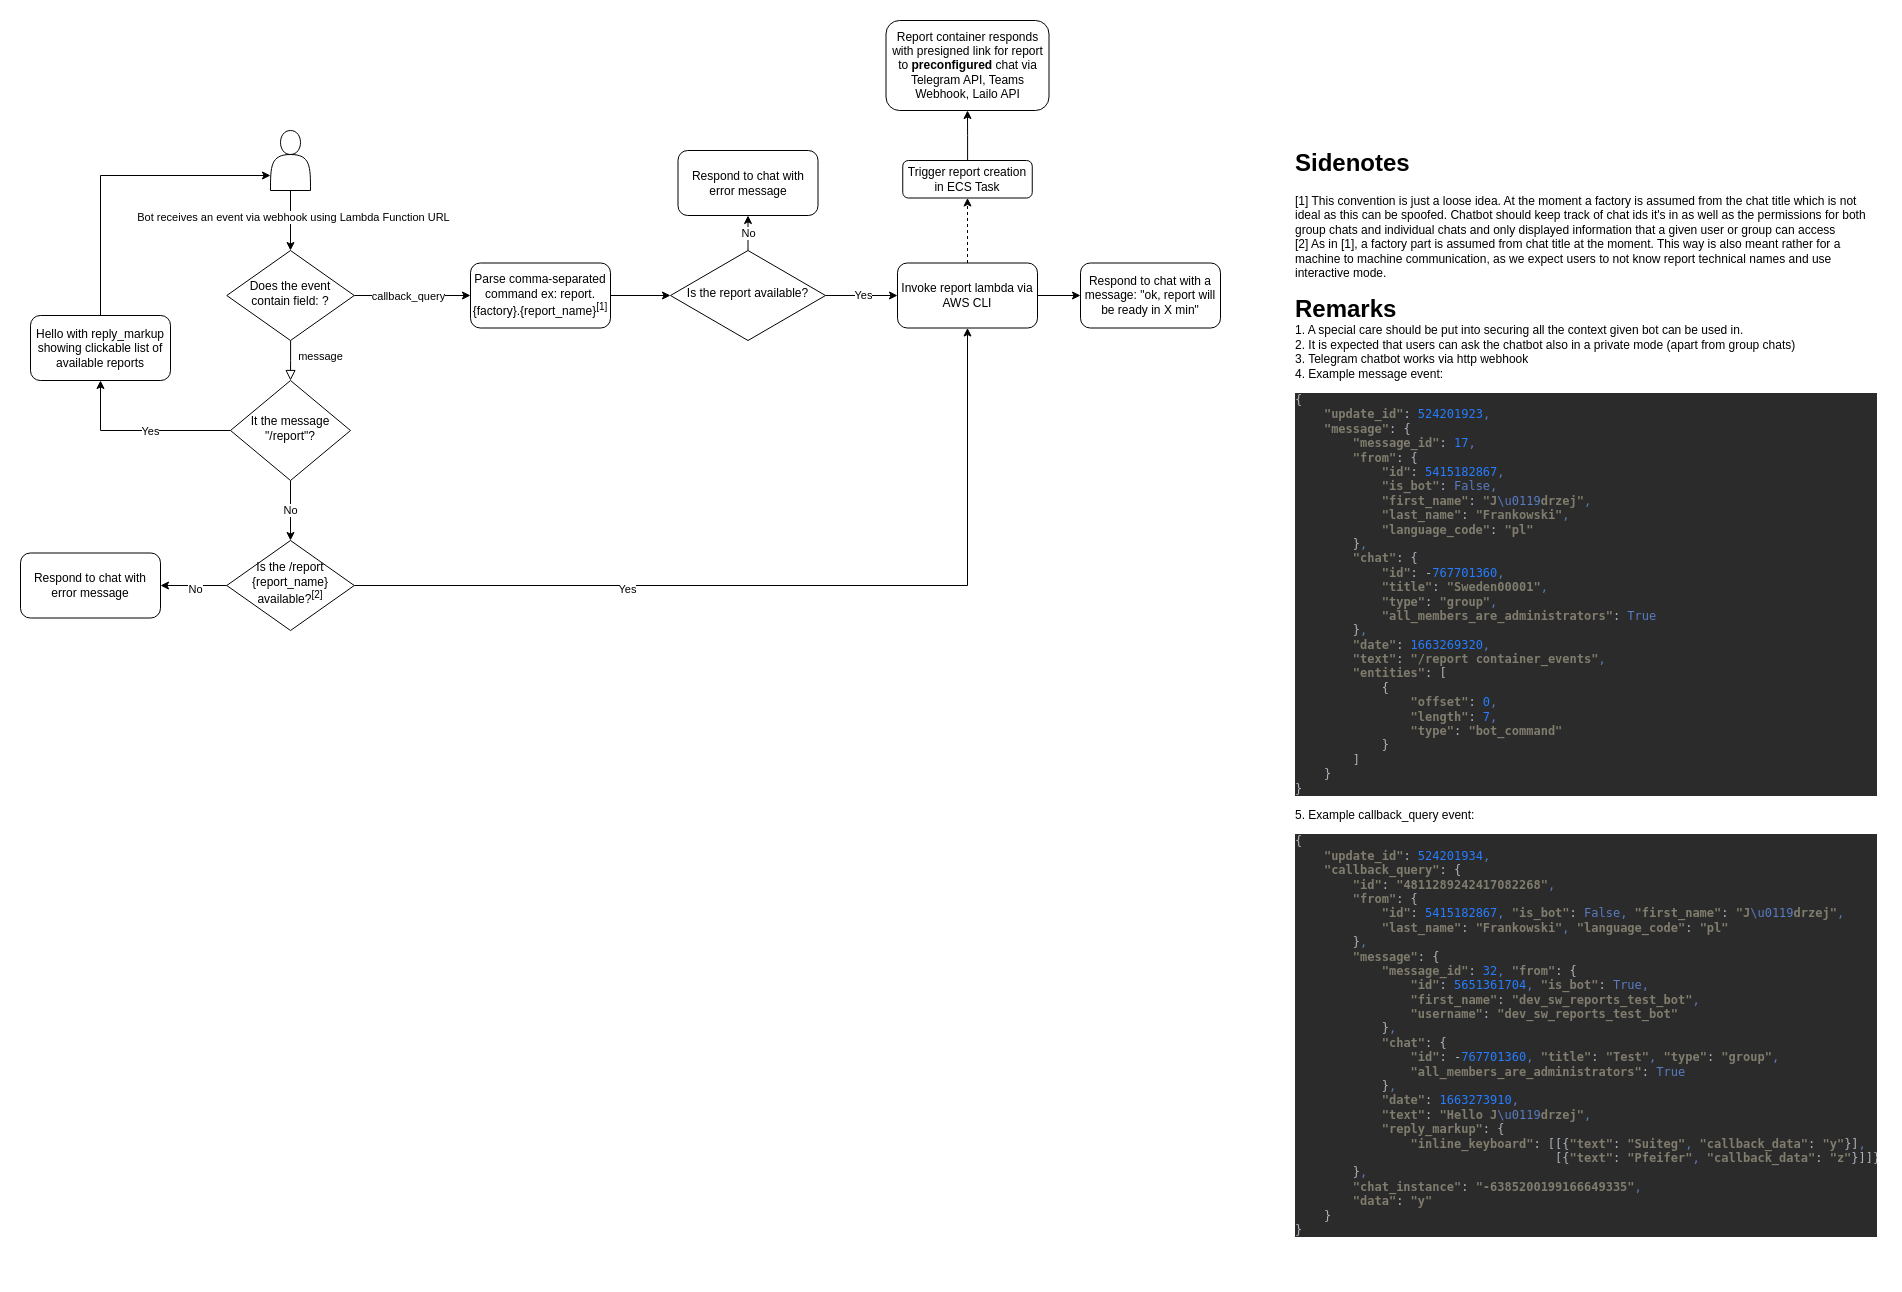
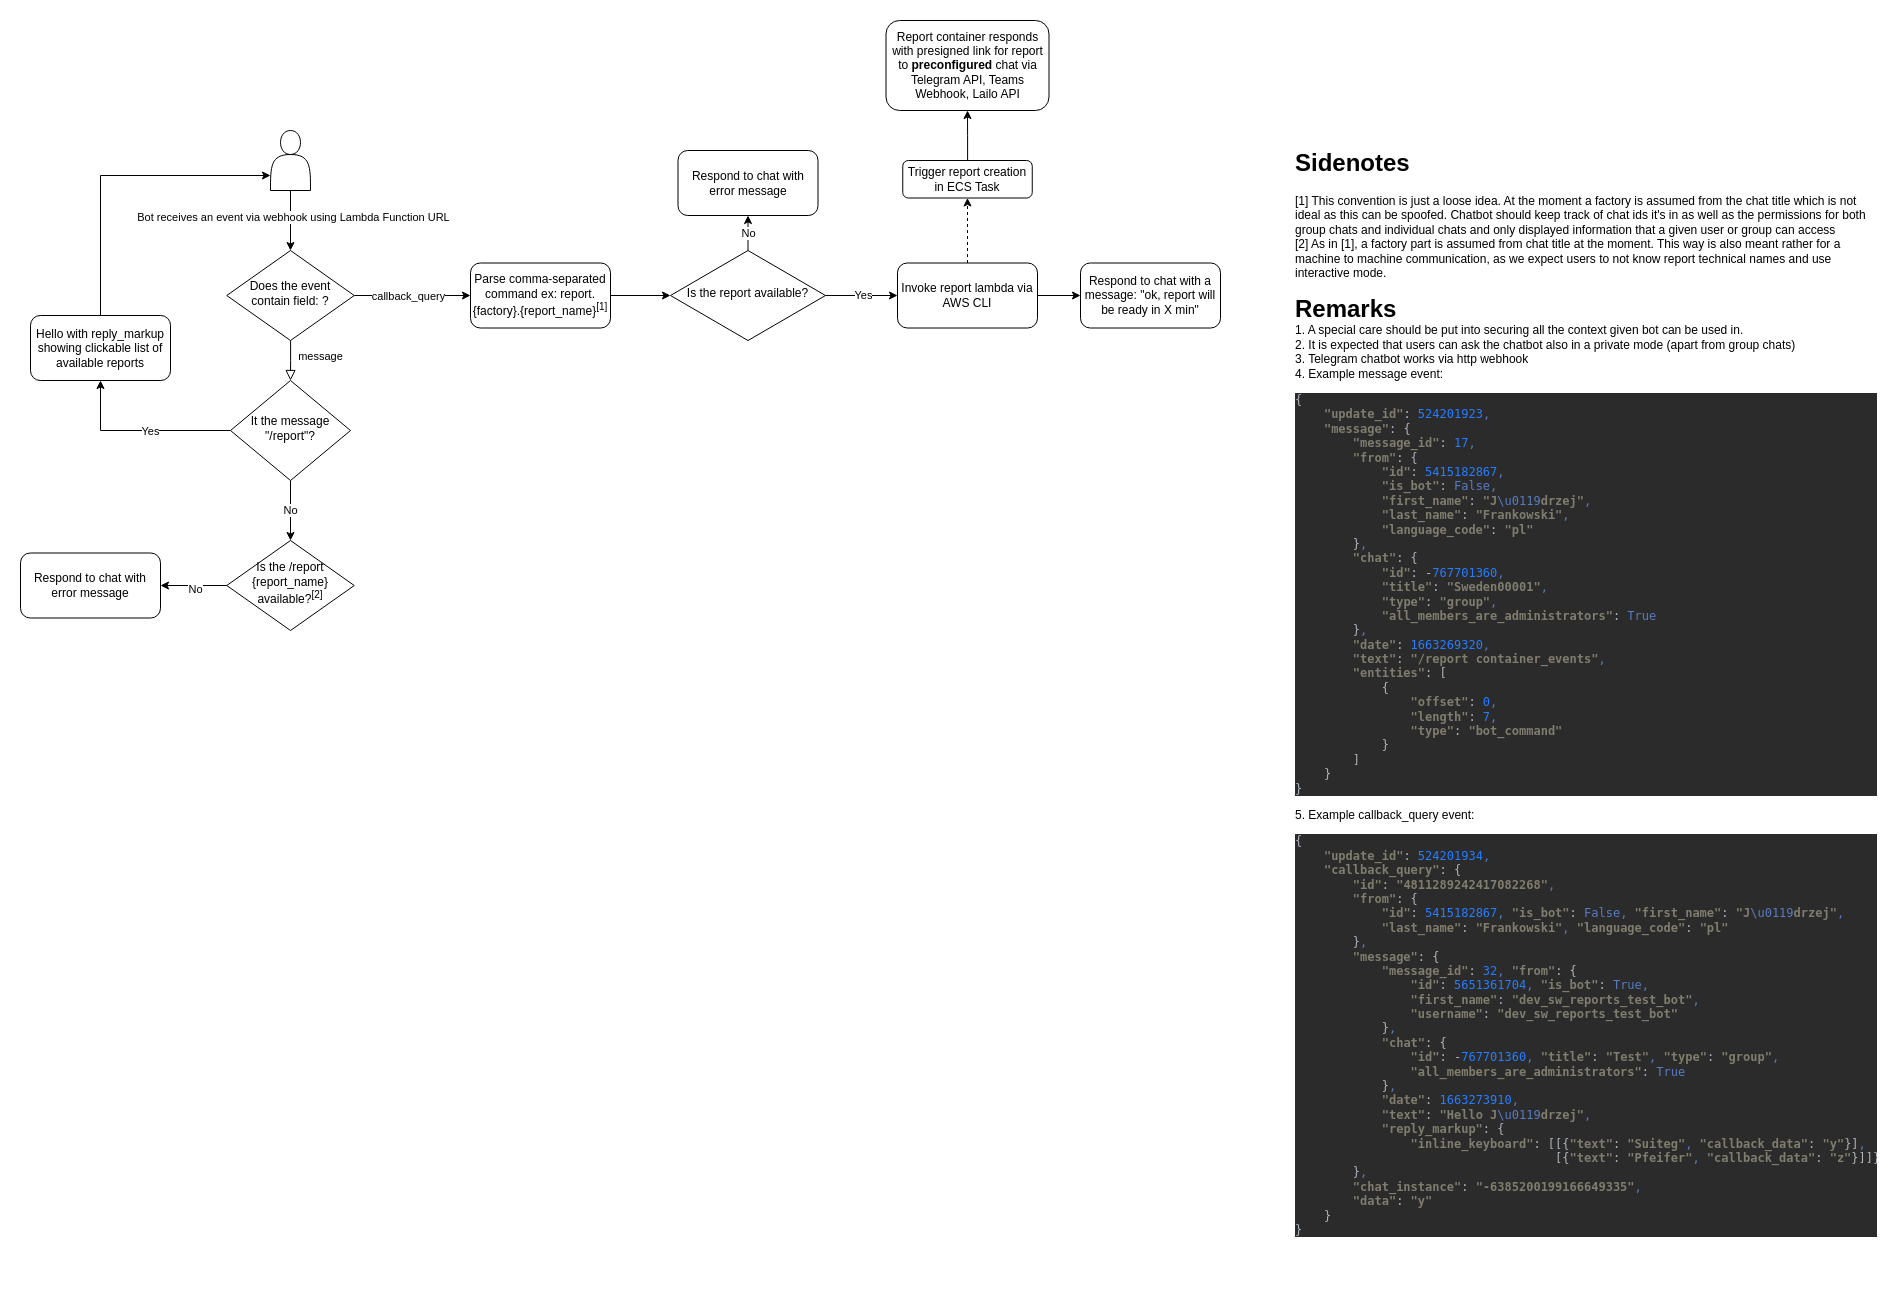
edge "Is the /report {report_name} available?[2]" -> "Invoke report lambda via AWS CLI": removed, label "Yes"
